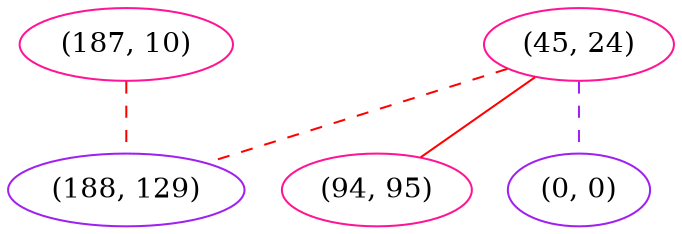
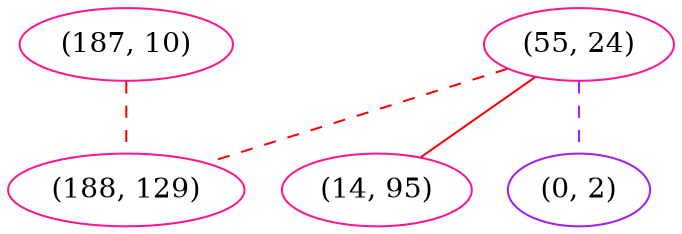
node "(45, 24)": label "(45, 24)" -> "(55, 24)"
node "(188, 129)": color purple -> deeppink
node "(94, 95)": label "(94, 95)" -> "(14, 95)"
node "(0, 0)": label "(0, 0)" -> "(0, 2)"
